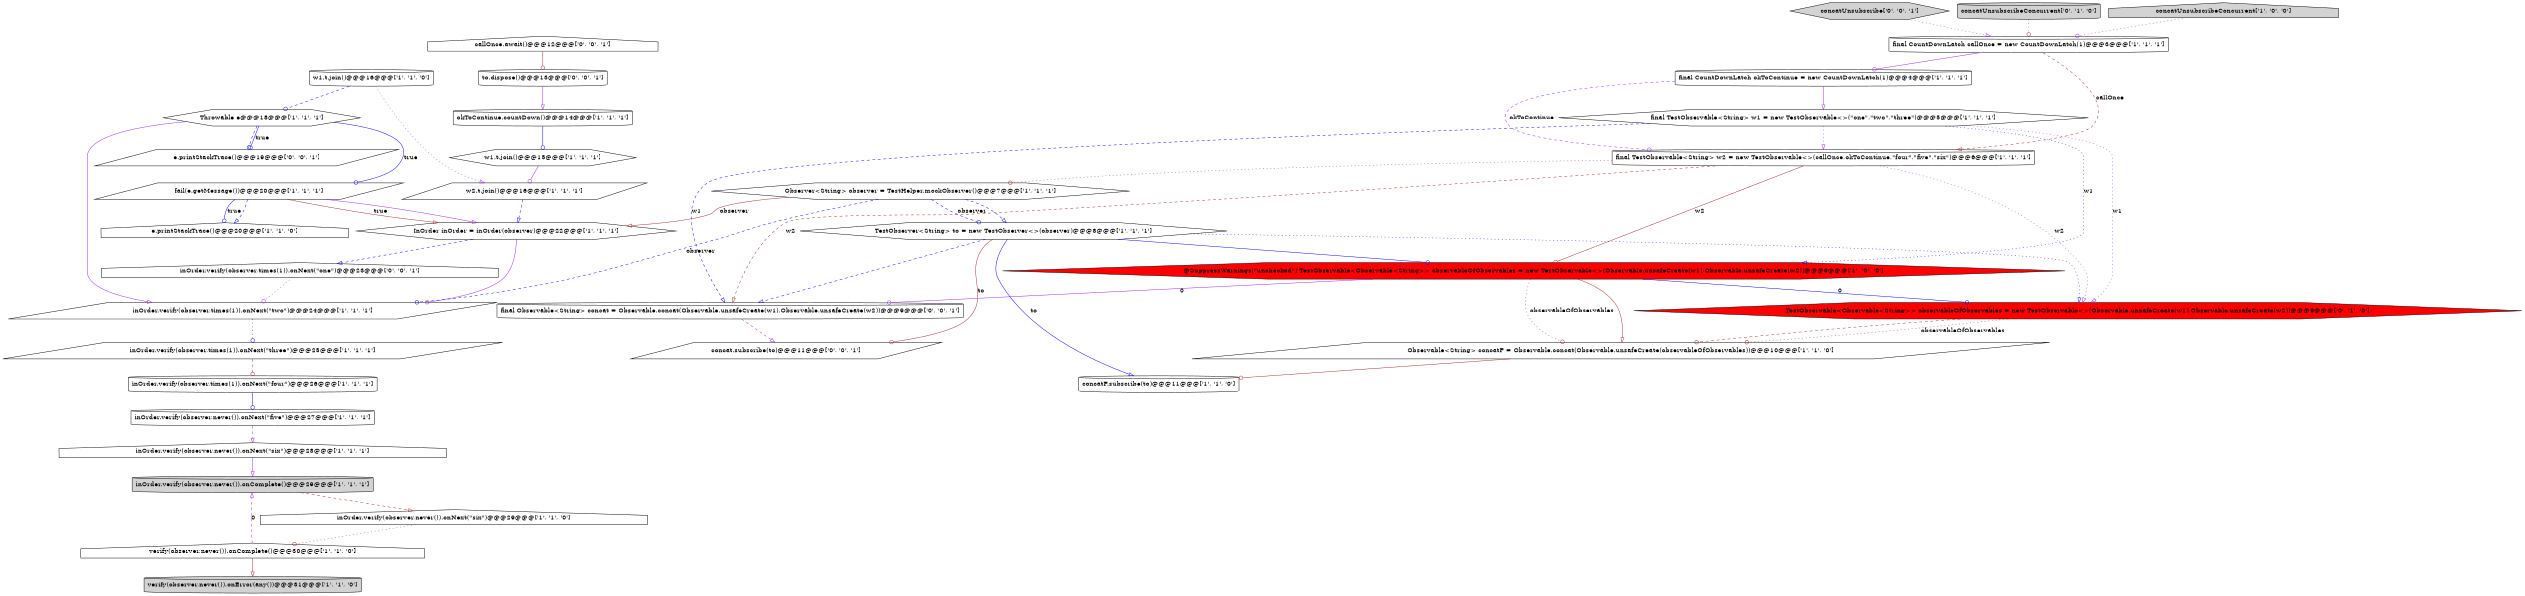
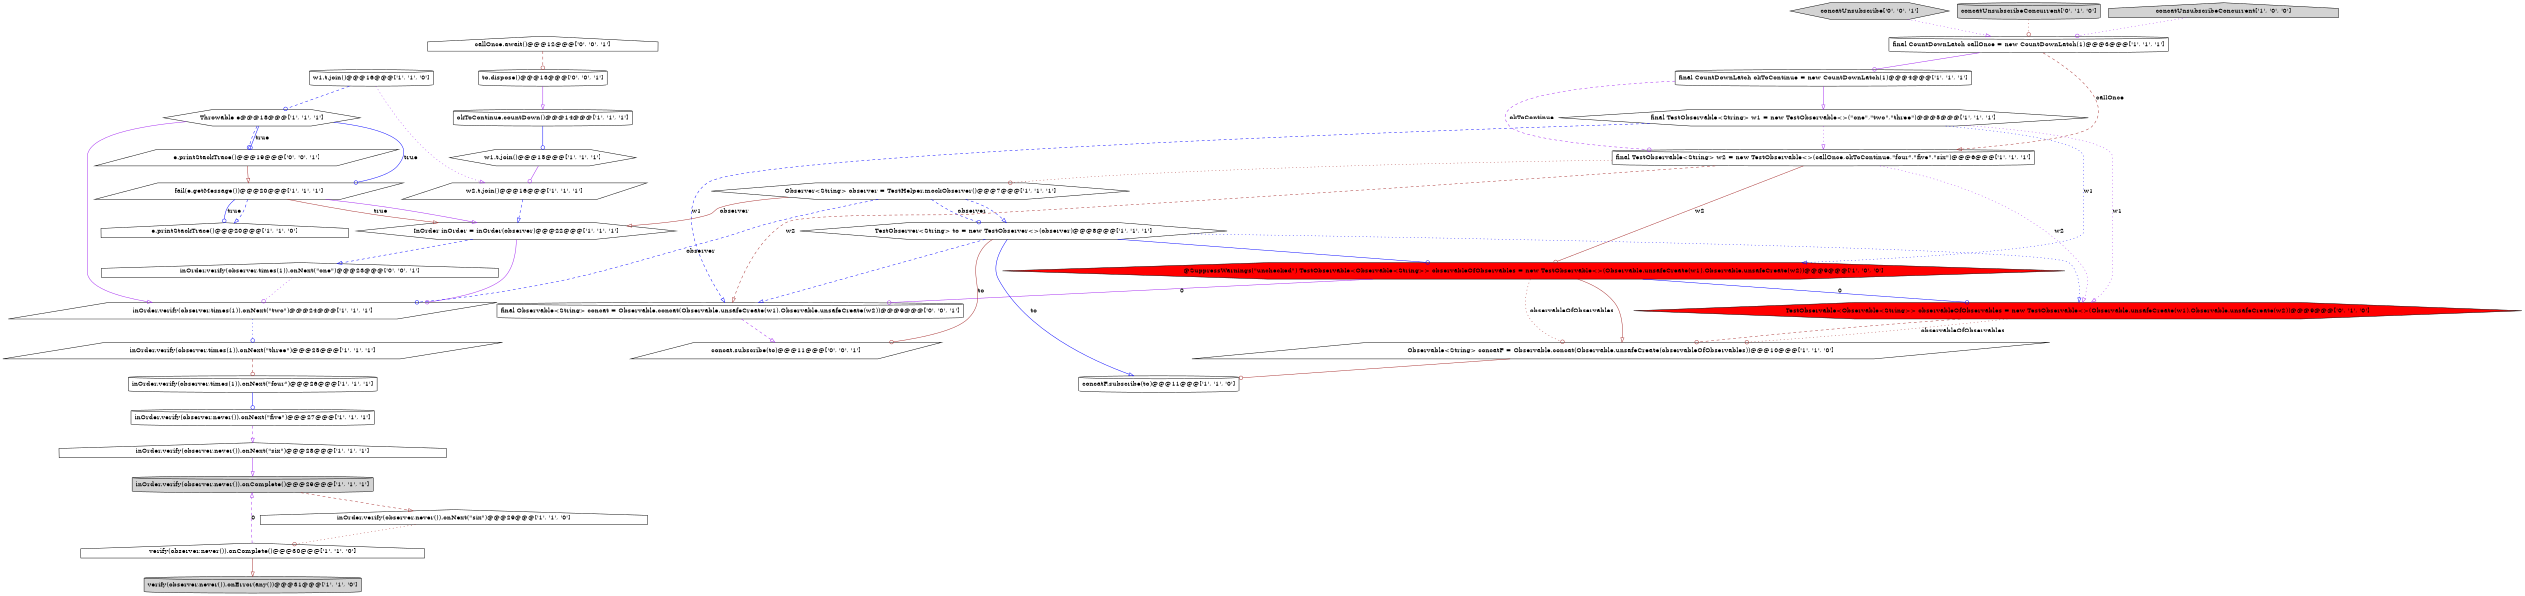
edge "callOnce.await()@@@12@@@['0', '0', '1']" -> "to.dispose()@@@13@@@['0', '0', '1']": style solid -> dashed
edge "e.printStackTrace()@@@19@@@['0', '0', '1']" -> "fail(e.getMessage())@@@20@@@['1', '1', '1']": added
